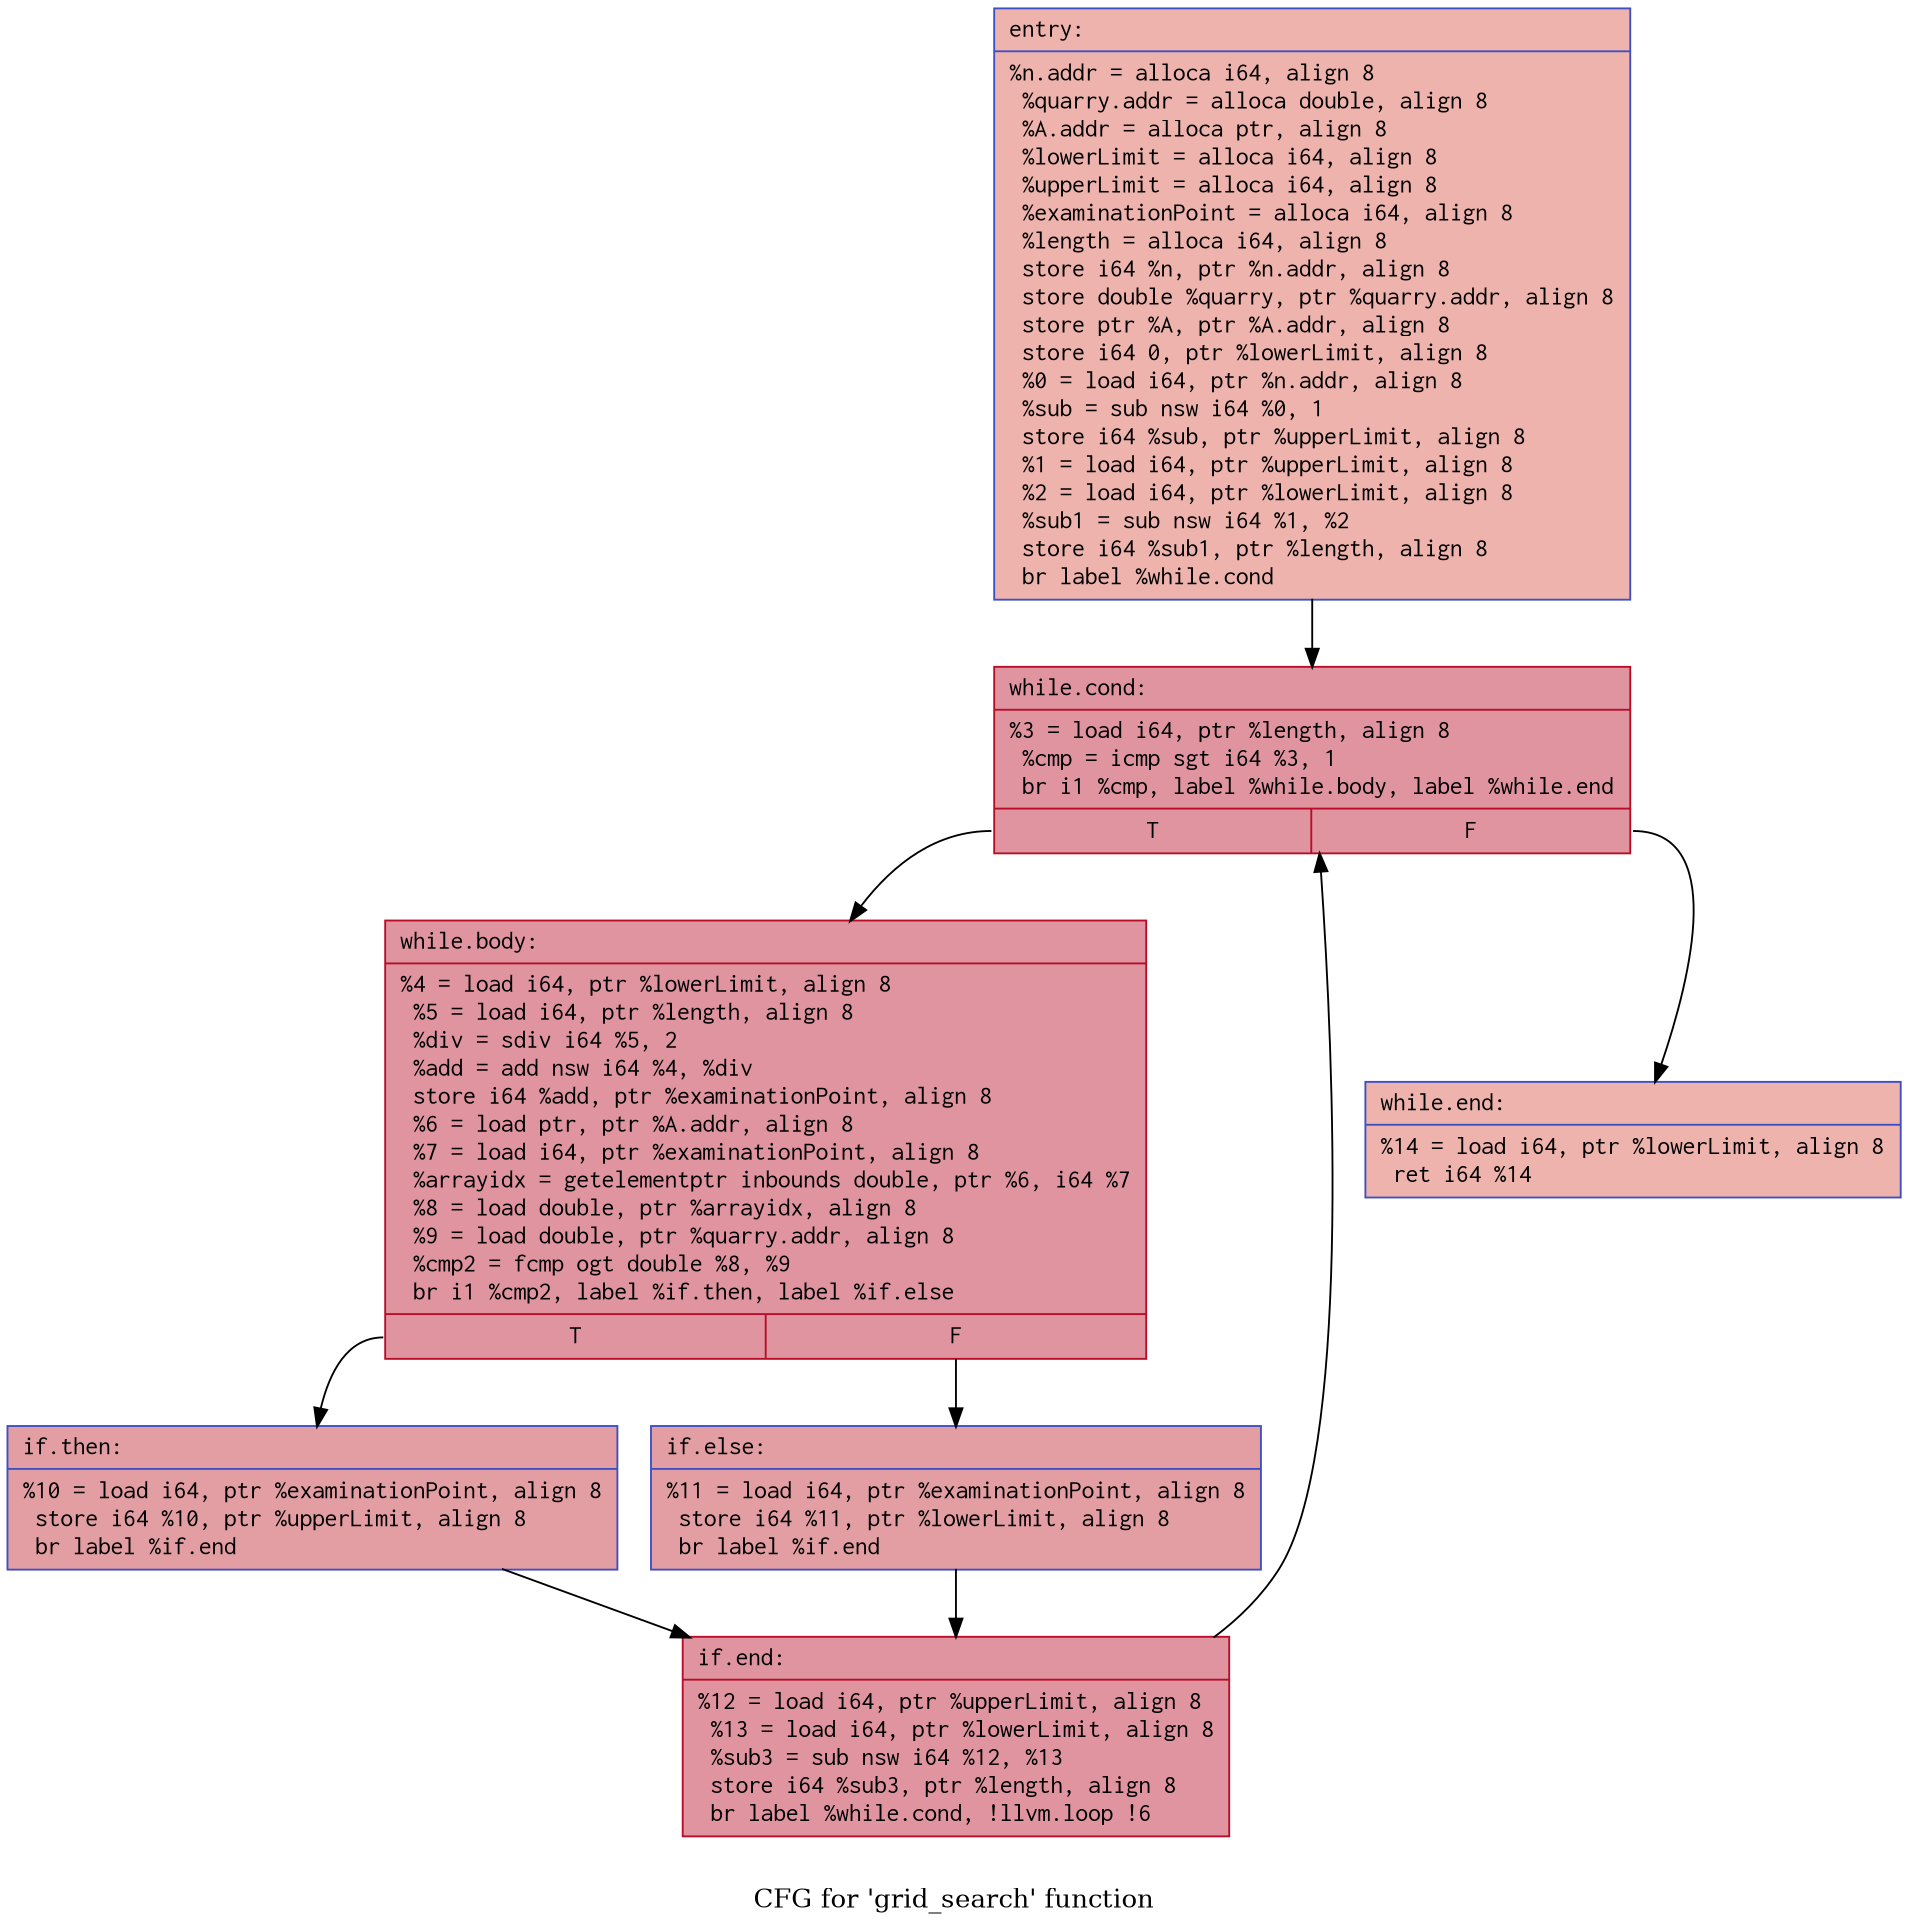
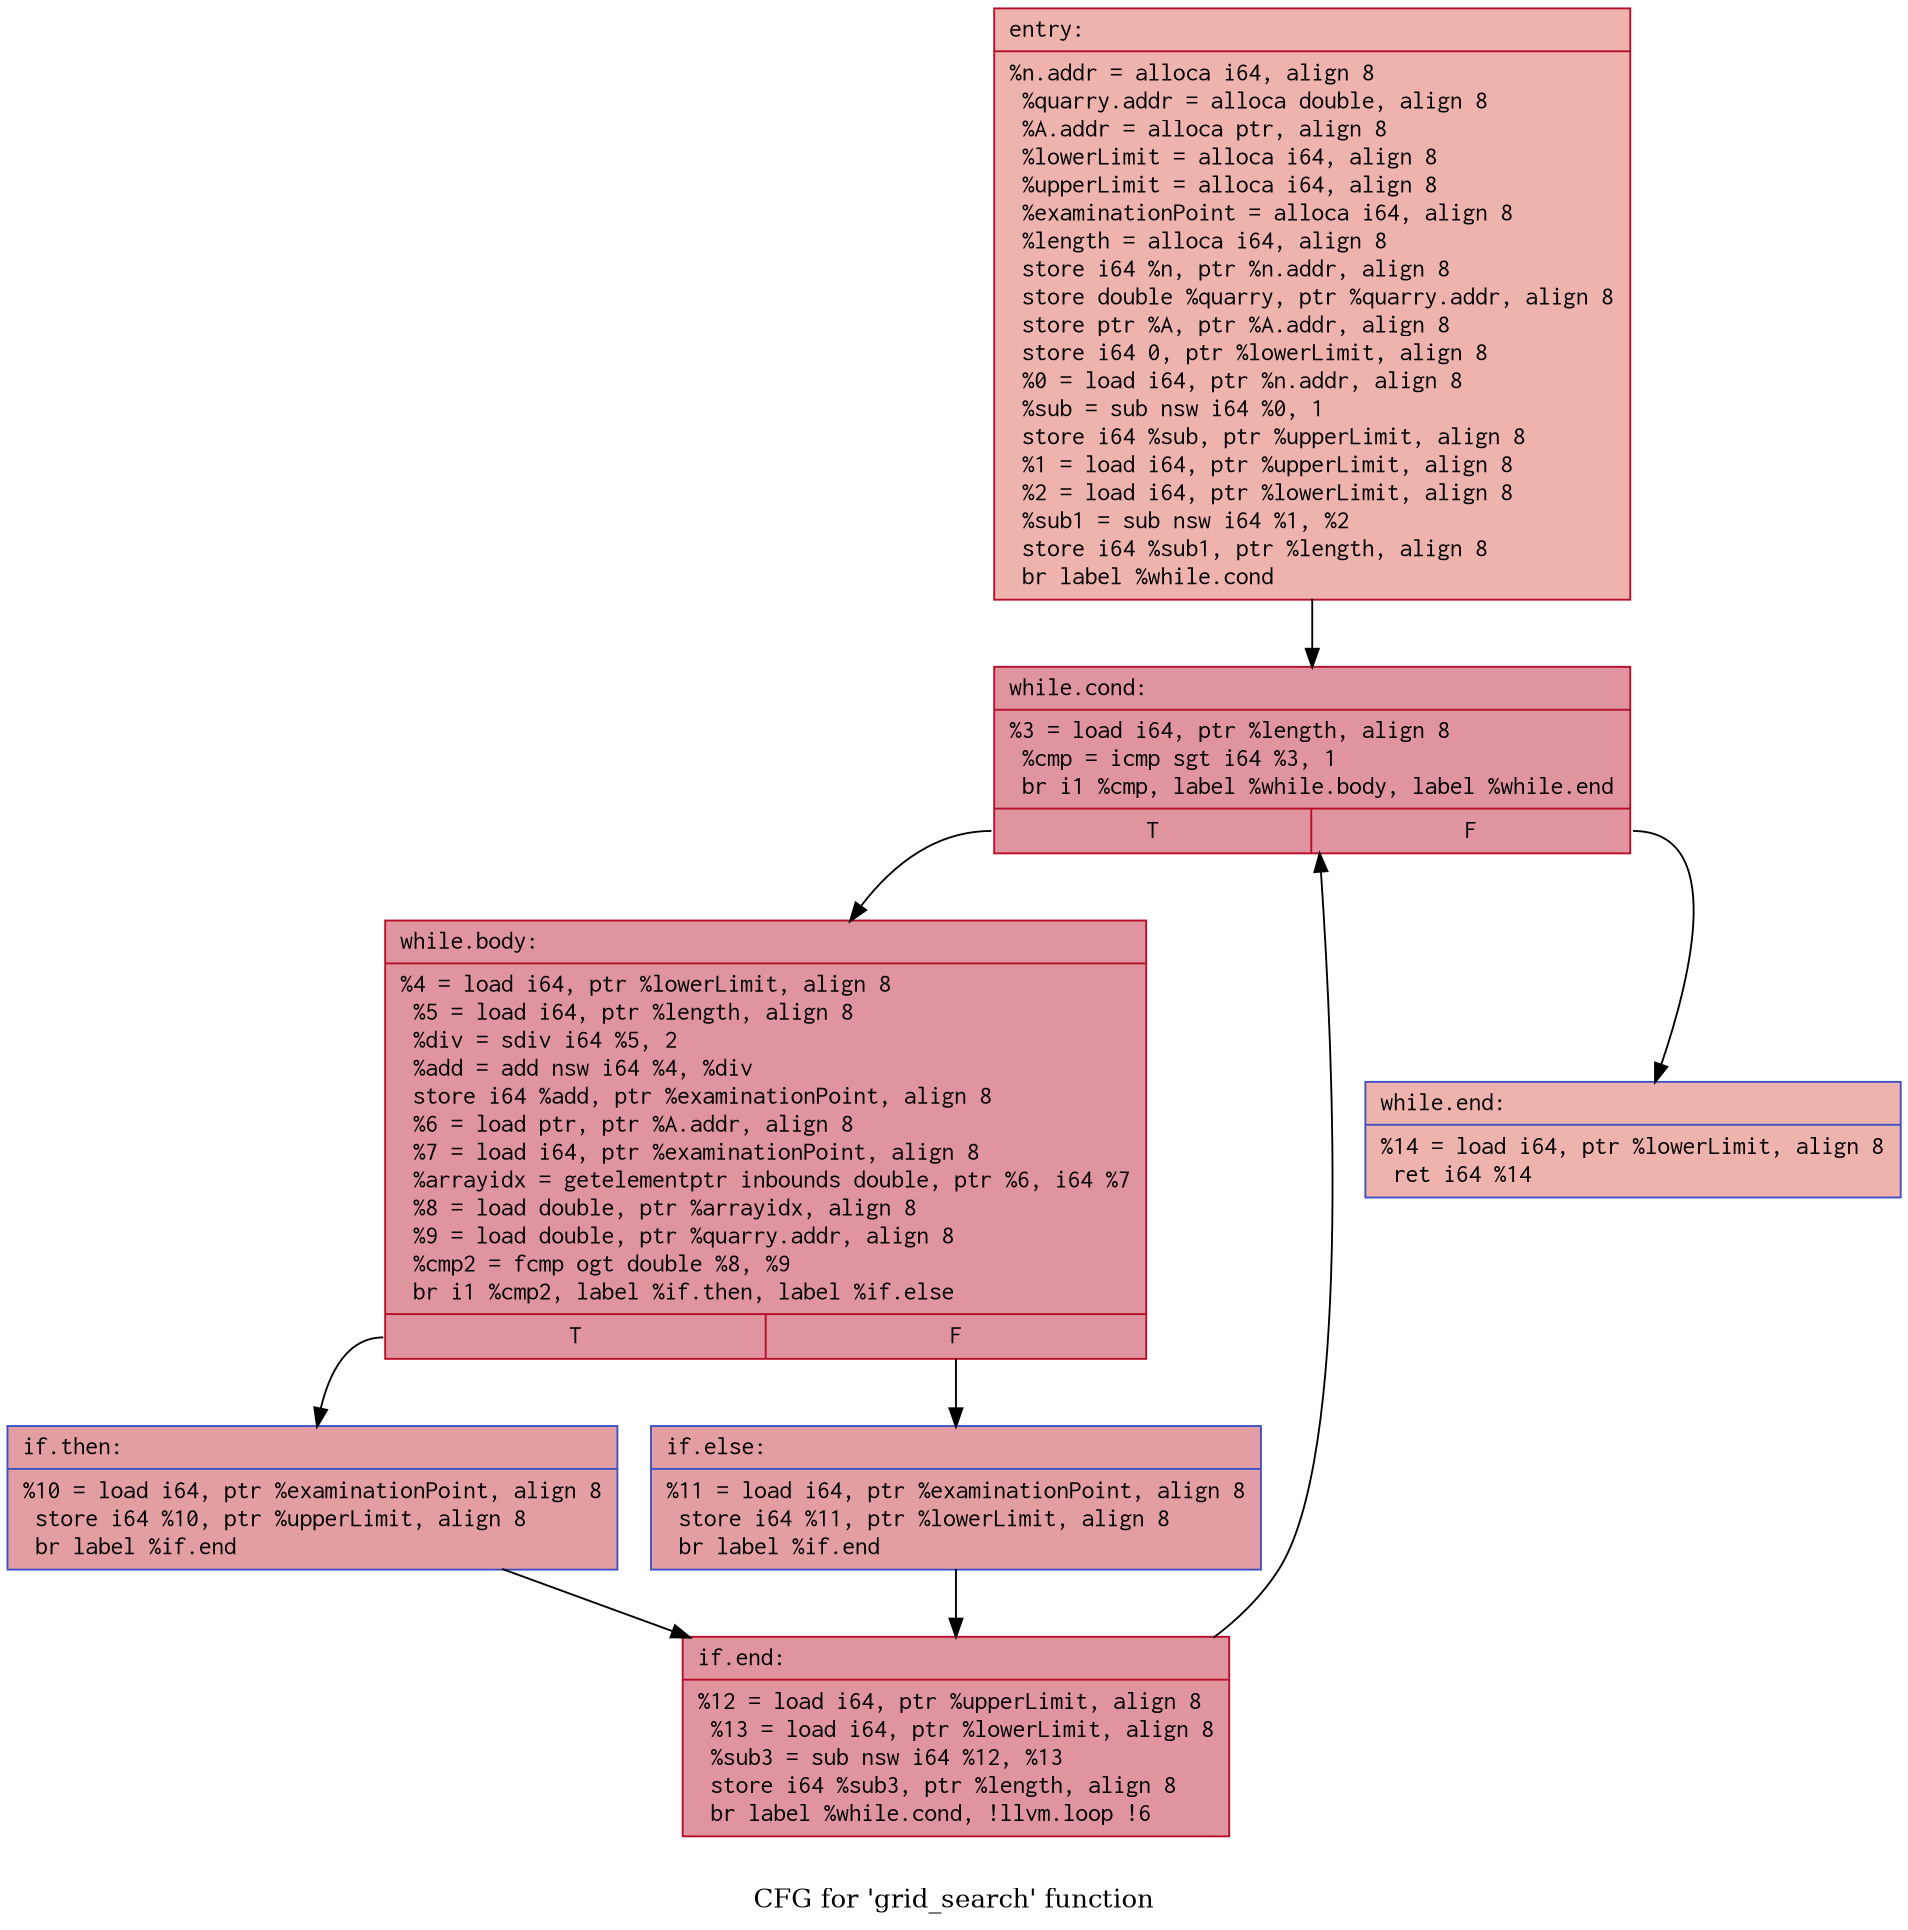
node "entry:": color #3d50c3ff -> #b70d28ff
